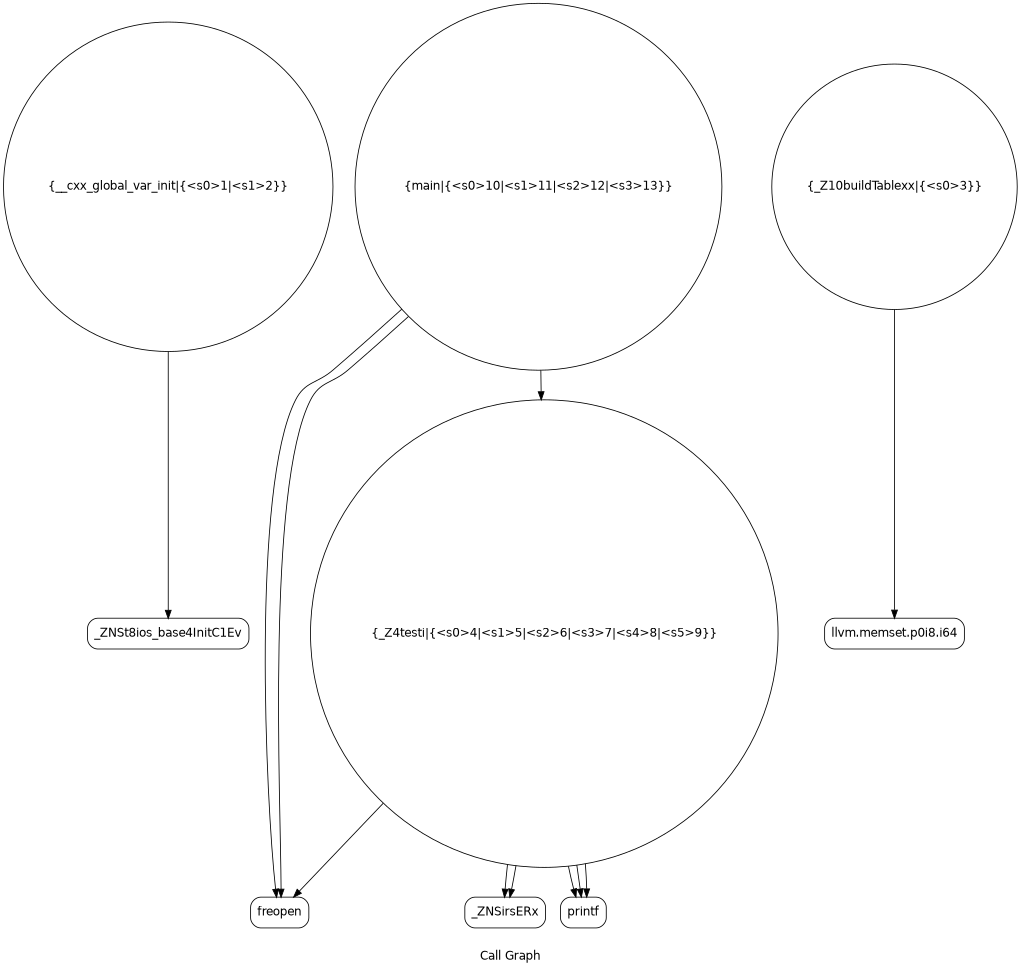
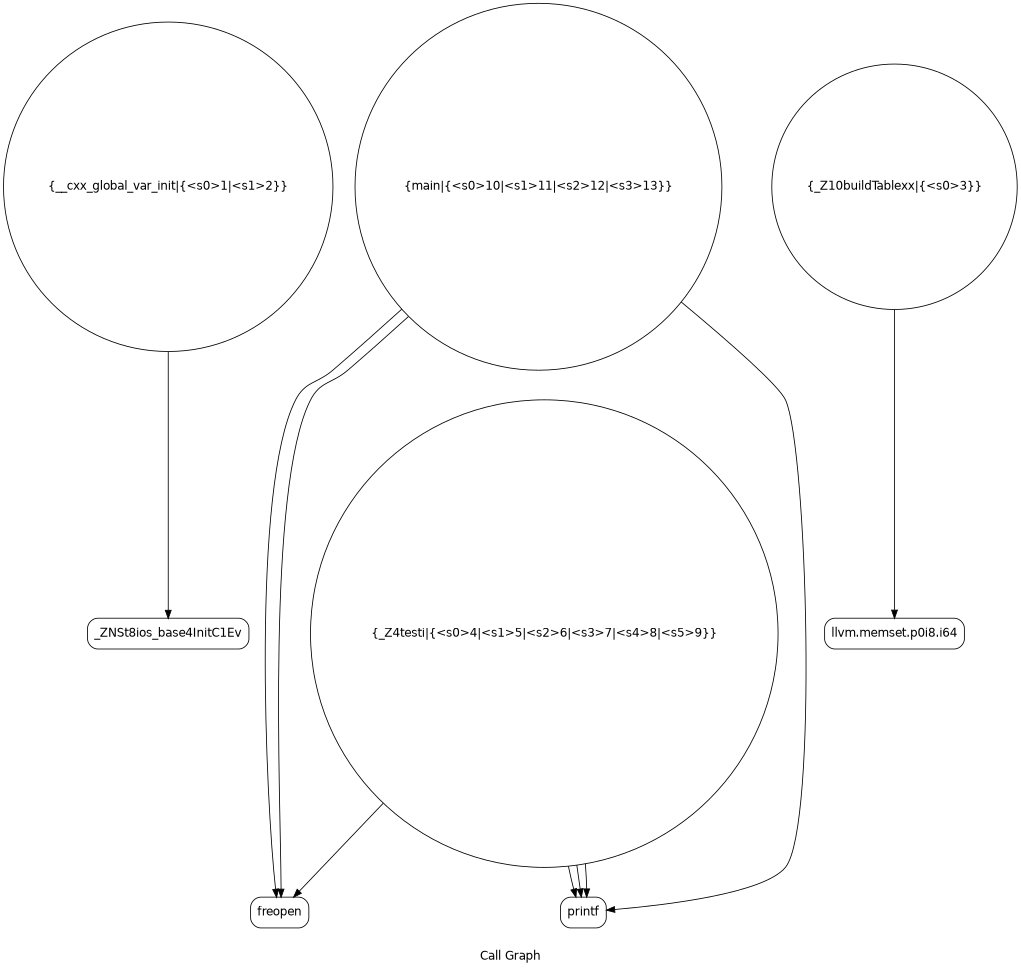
edge "{main|{<s0>10|<s1>11|<s2>12|<s3>13}}" -> "{_Z4testi|{<s0>4|<s1>5|<s2>6|<s3>7|<s4>8|<s5>9}}": now "{main|{<s0>10|<s1>11|<s2>12|<s3>13}}" -> "printf"
node "_ZNSirsERx": removed
